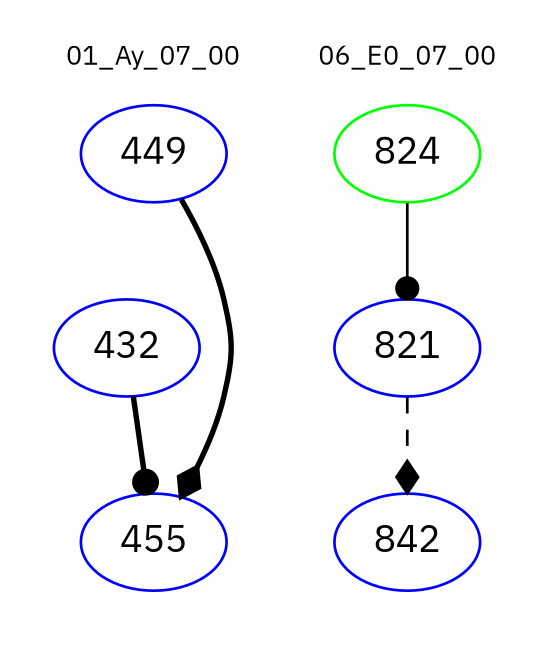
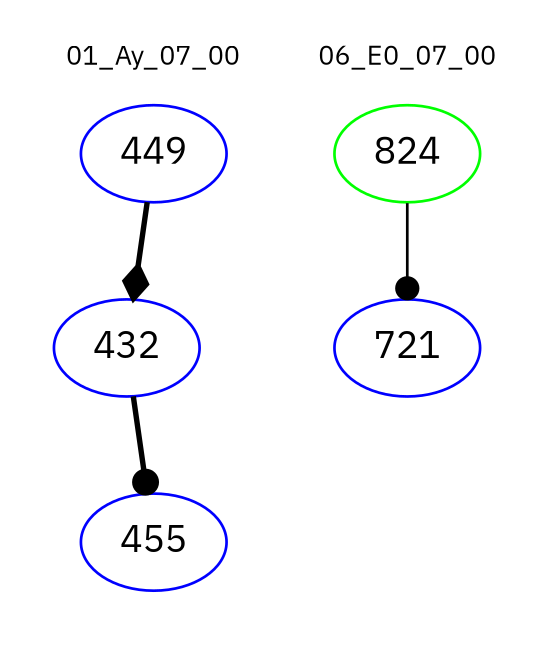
edge "449" -> "455": now "449" -> "432"
node "821": label "821" -> "721"
node "842": removed
